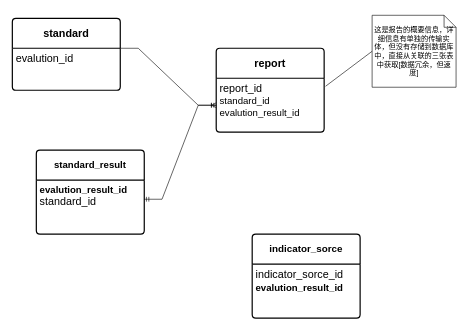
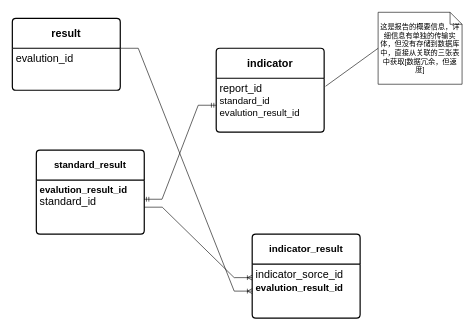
node "standard": label "standard" -> "result"
node "这是报告的概要信息，详细信息有单独的传输实体，但没有存储到数据库中，直接从关联的三张表中获取[数据冗余，但速度]": moved (414, 51) -> (420, 48)
node "report": label "report" -> "indicator"
edge "evalution_id" -> "report_id standard_id evalution_result_id": now "evalution_id" -> "indicator_sorce_id evalution_result_id"
node "indicator_sorce": label "indicator_sorce" -> "indicator_result"
edge "evalution_result_id standard_id" -> "indicator_sorce_id evalution_result_id": added
